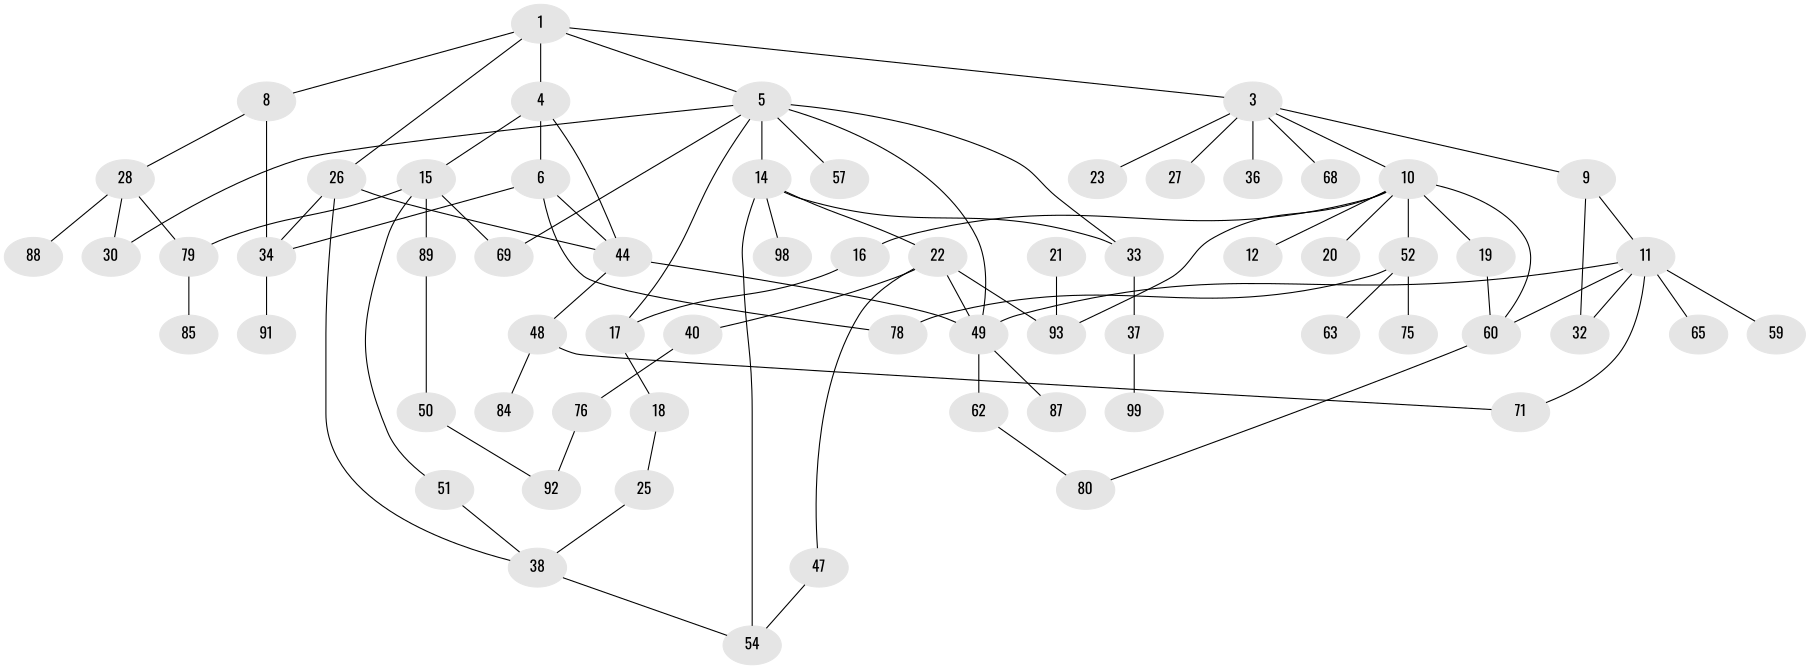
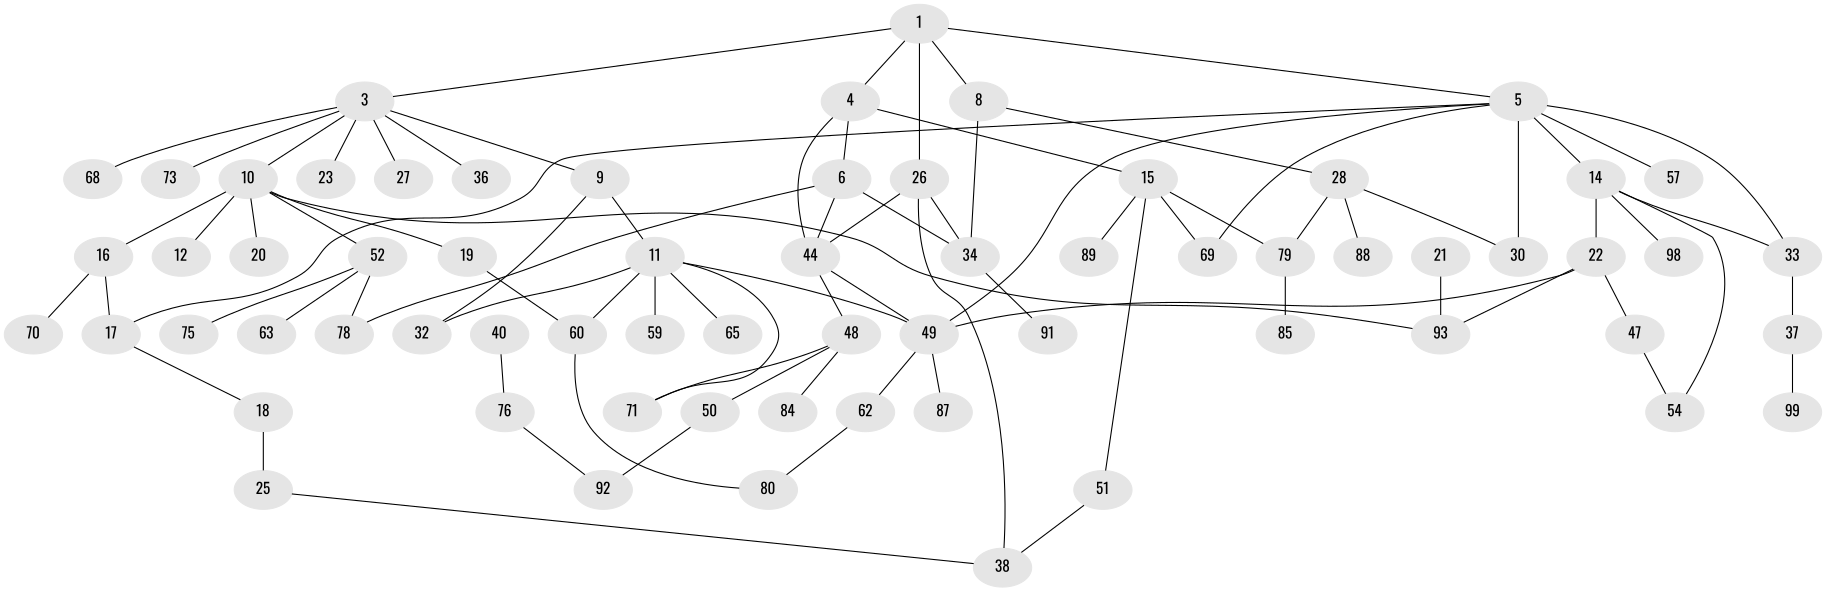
node "73": added
edge "10" -- "60": removed
edge "22" -- "40": removed
node "70": added
edge "89" -- "50": now "48" -- "50"
edge "38" -- "54": removed
